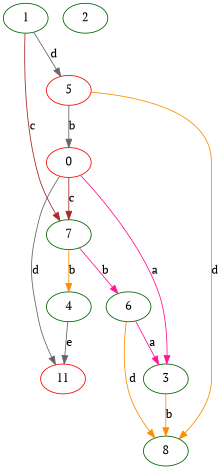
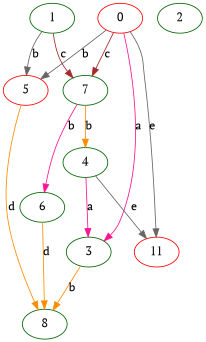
edge "1" -> "5": label "d" -> "b"
edge "5" -> "0": reversed
edge "0" -> "11": label "d" -> "e"
edge "6" -> "3": now "4" -> "3"
